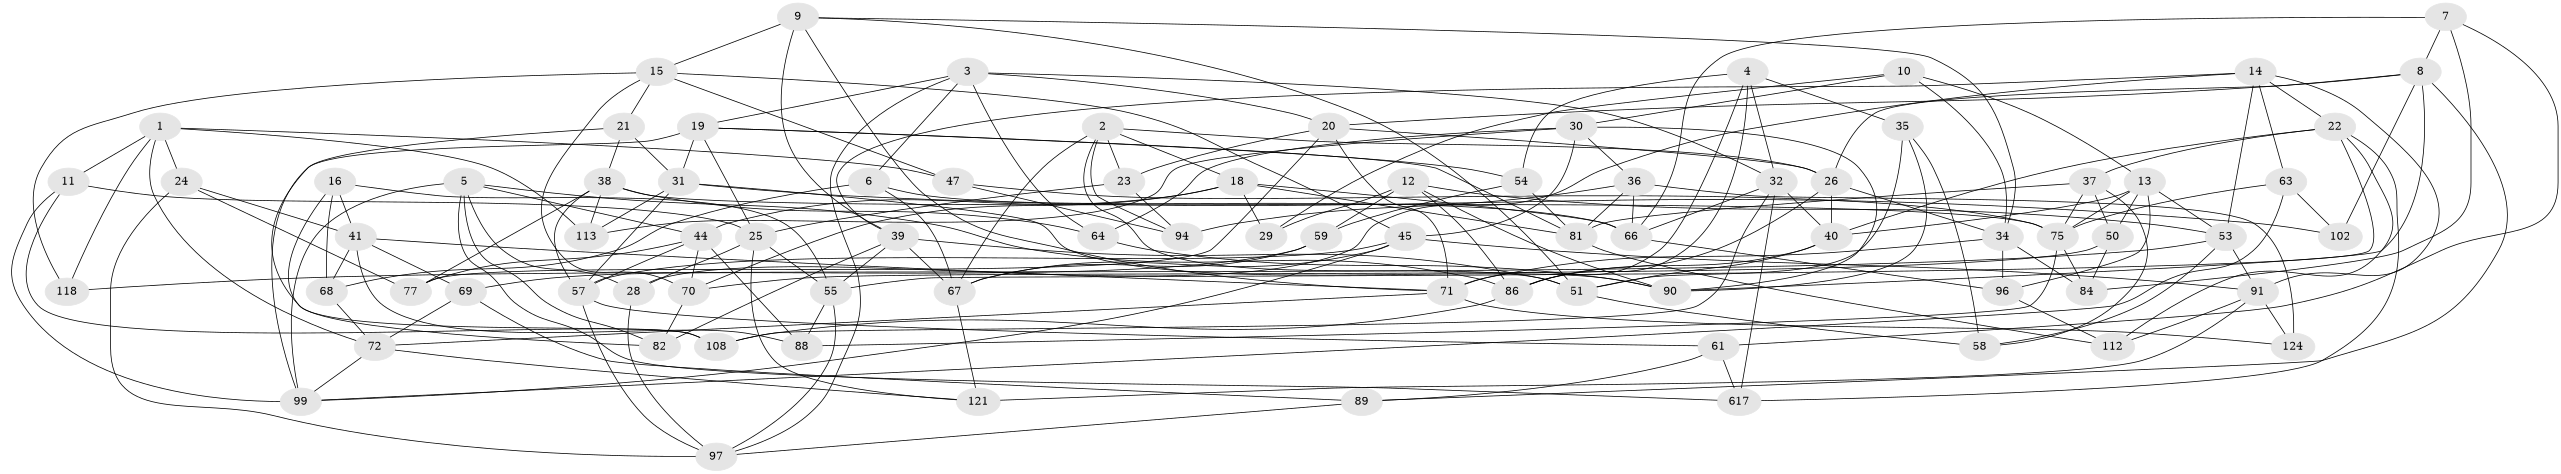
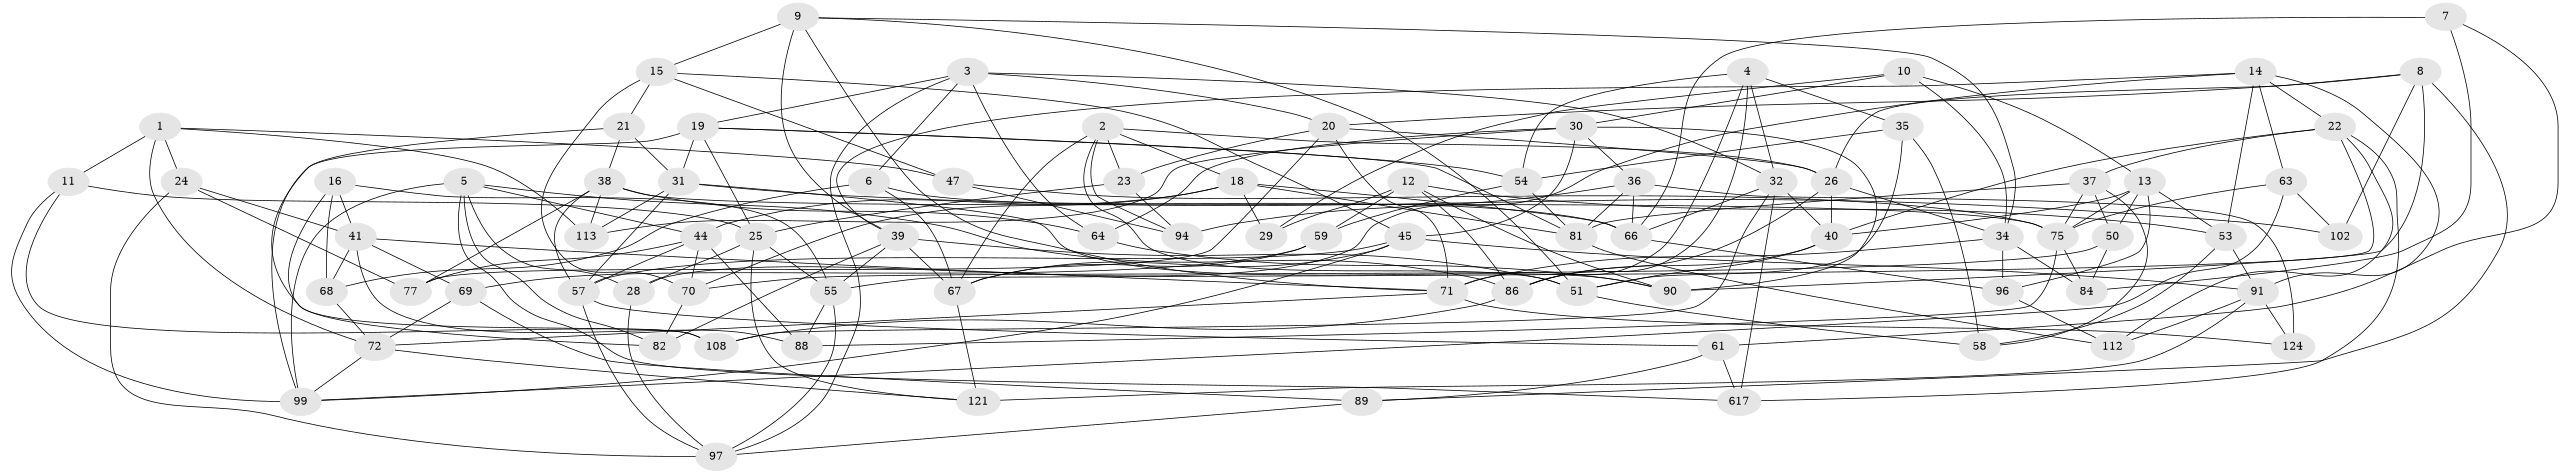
edge "7" -- "8": removed
edge "35" -- "90": now "35" -- "54"
node "118": removed
